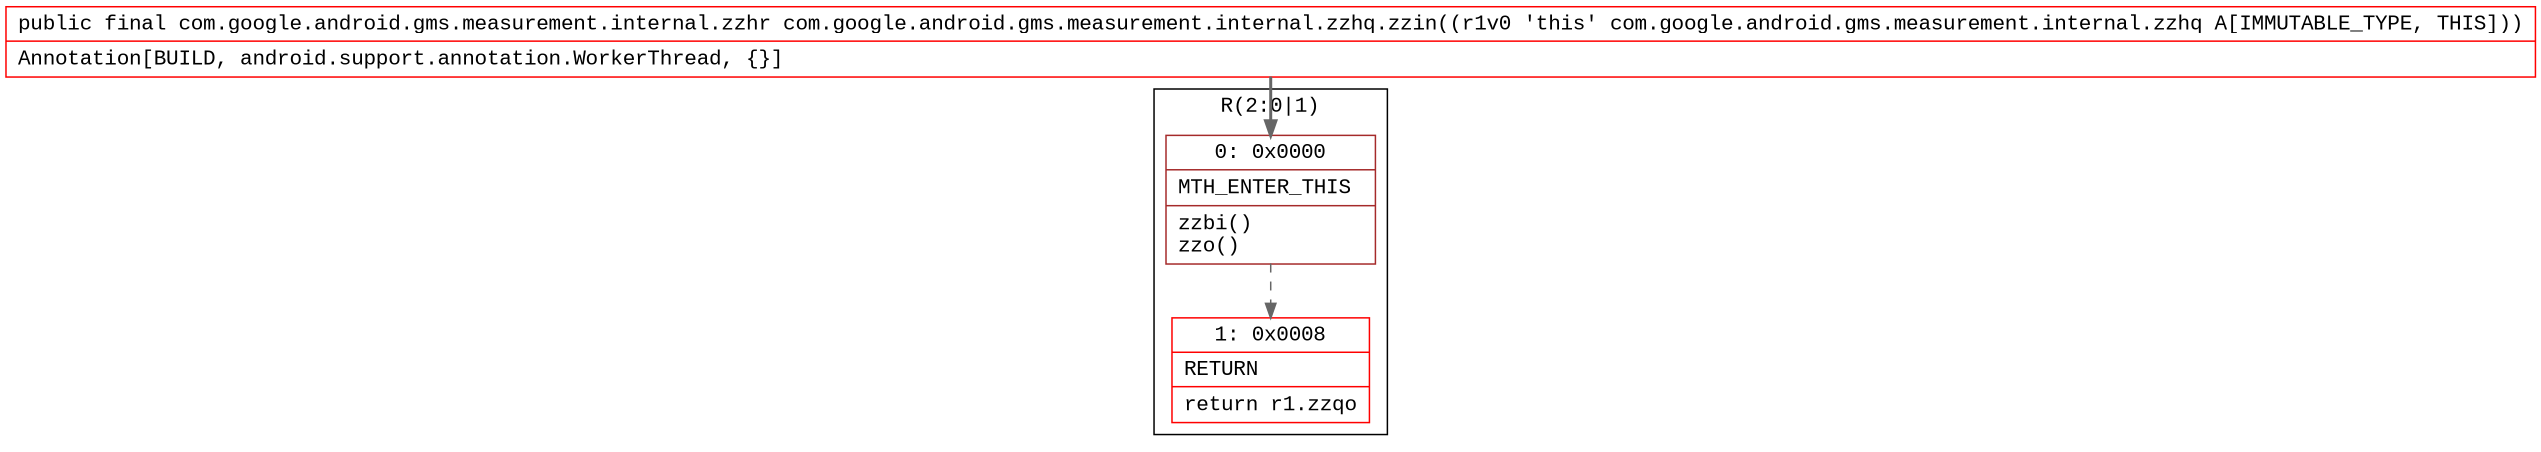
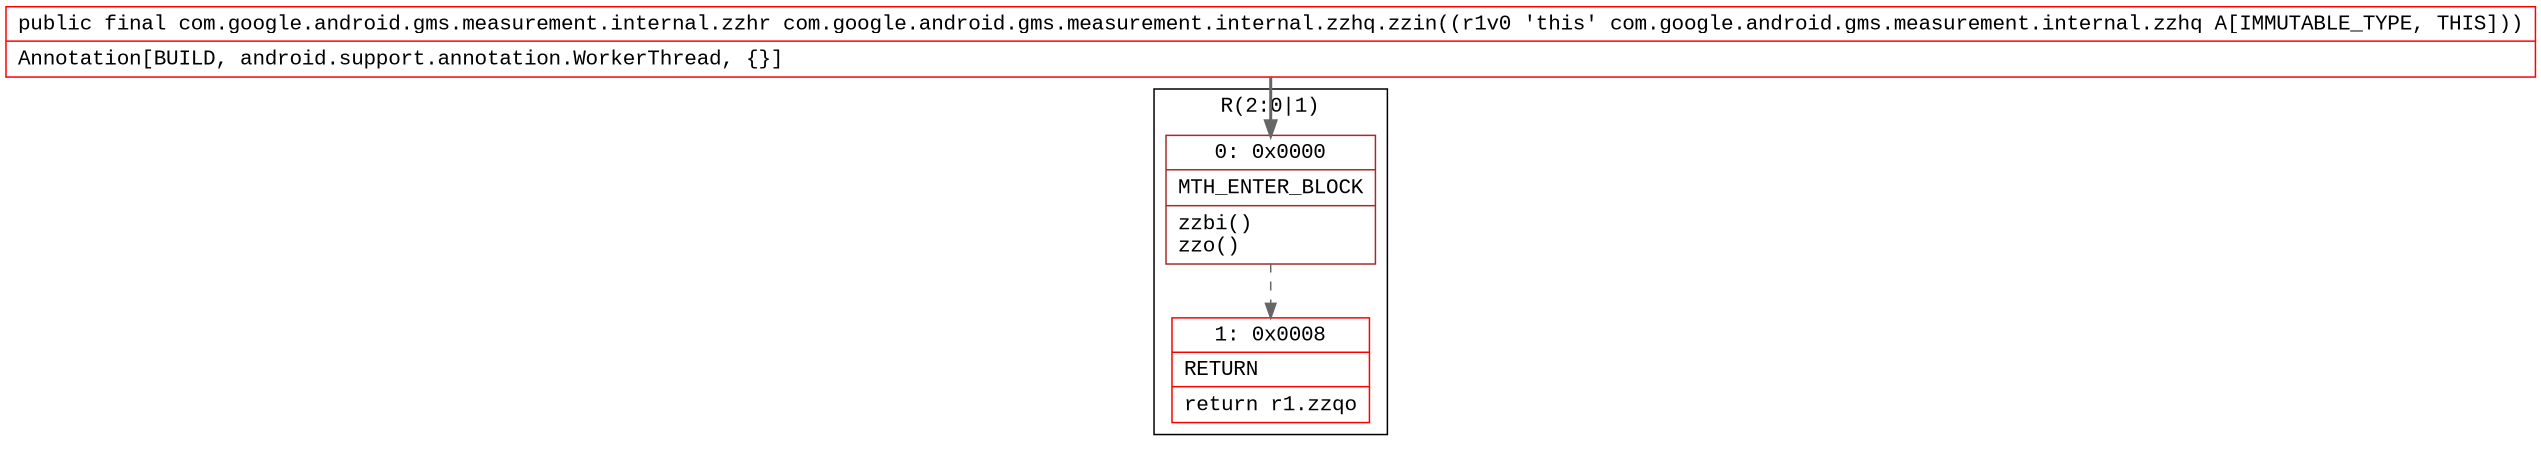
node "0: 0x0000": text "MTH_ENTER_THIS" -> "MTH_ENTER_BLOCK"
